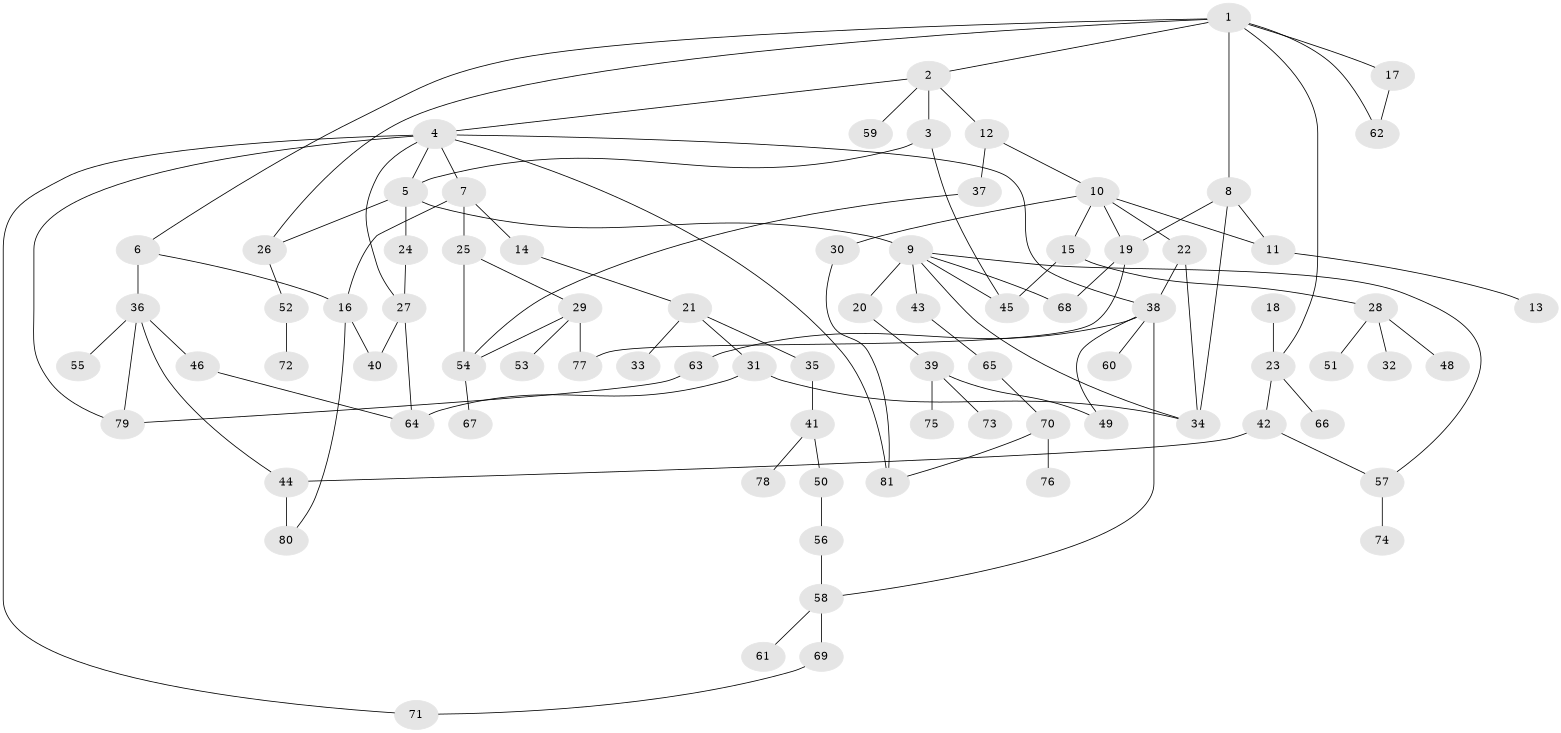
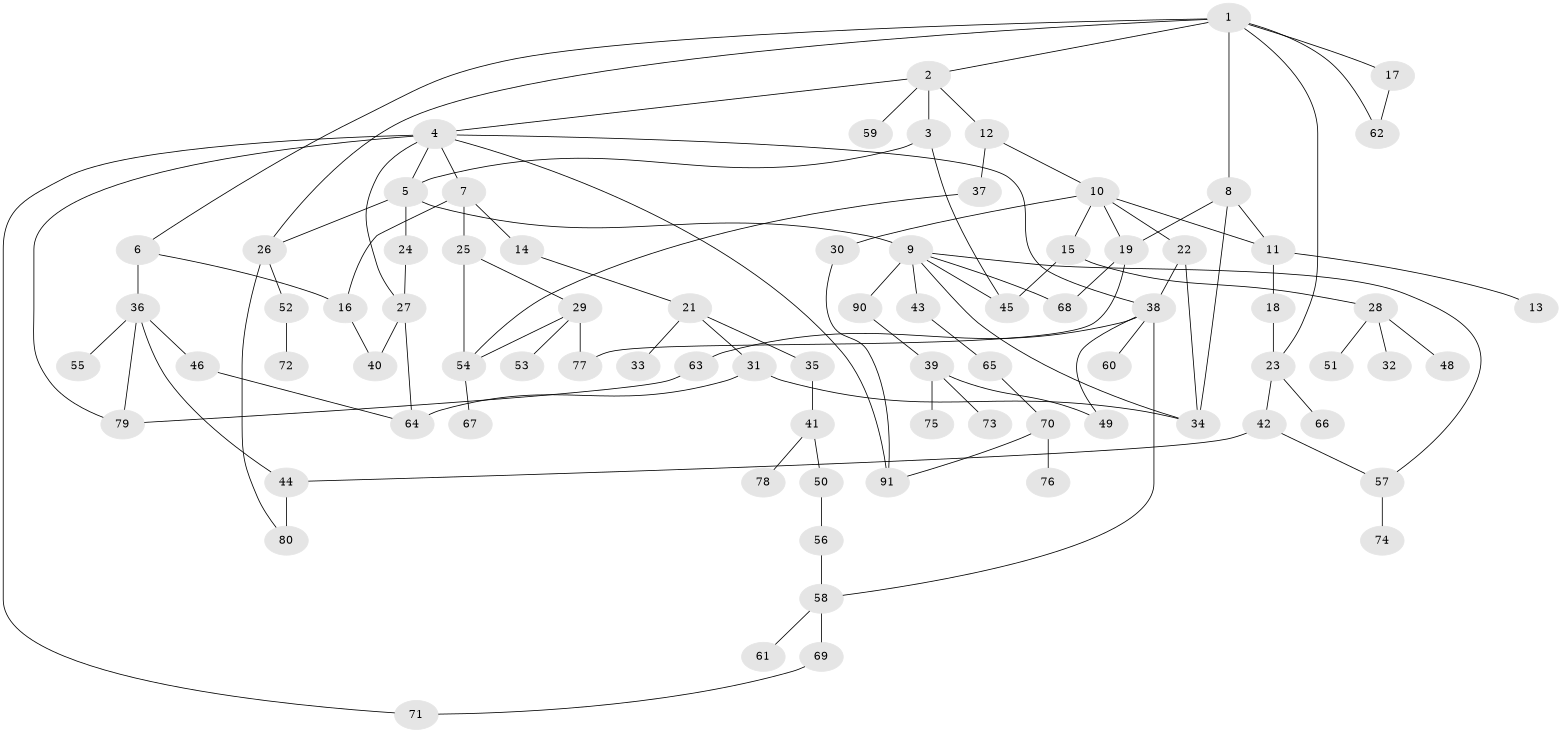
edge "11" -- "18": added
node "20": label "20" -> "90"
edge "16" -- "80": now "26" -- "80"
node "81": label "81" -> "91"
